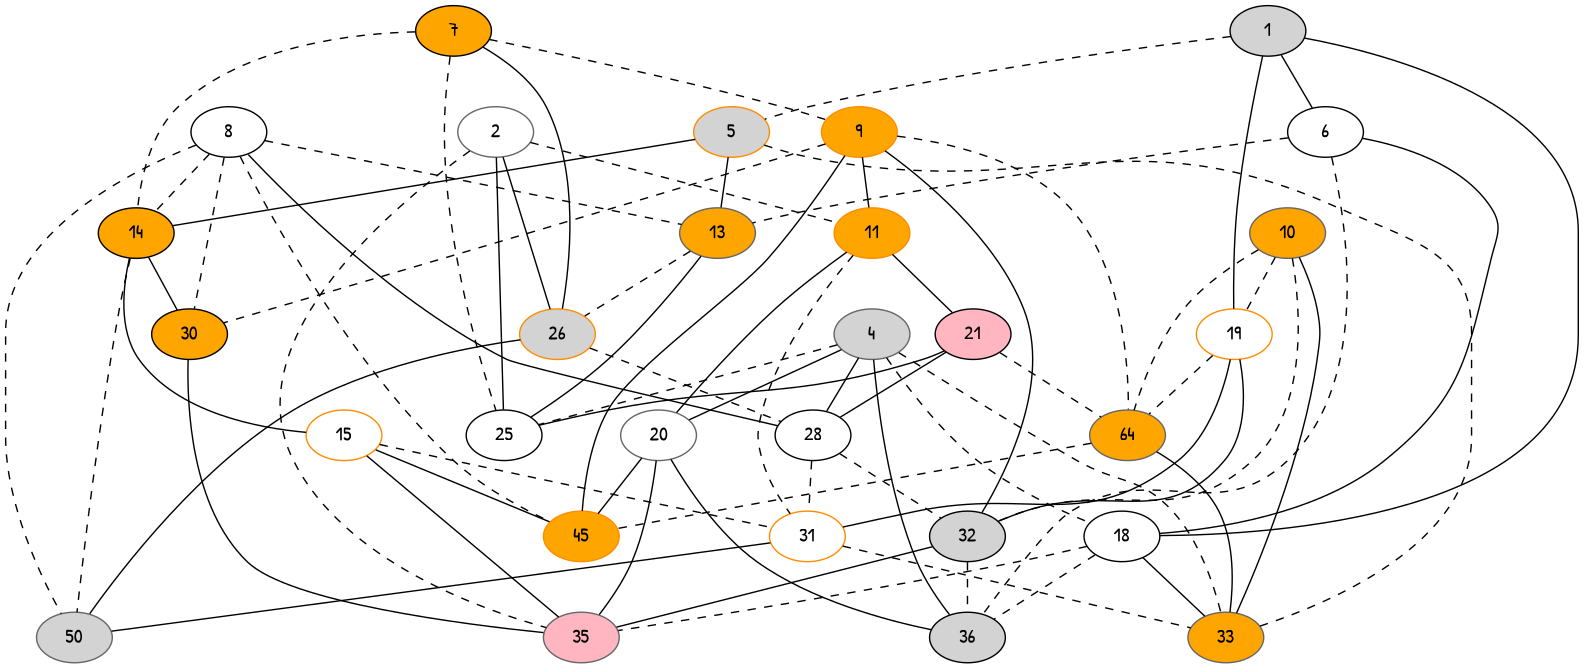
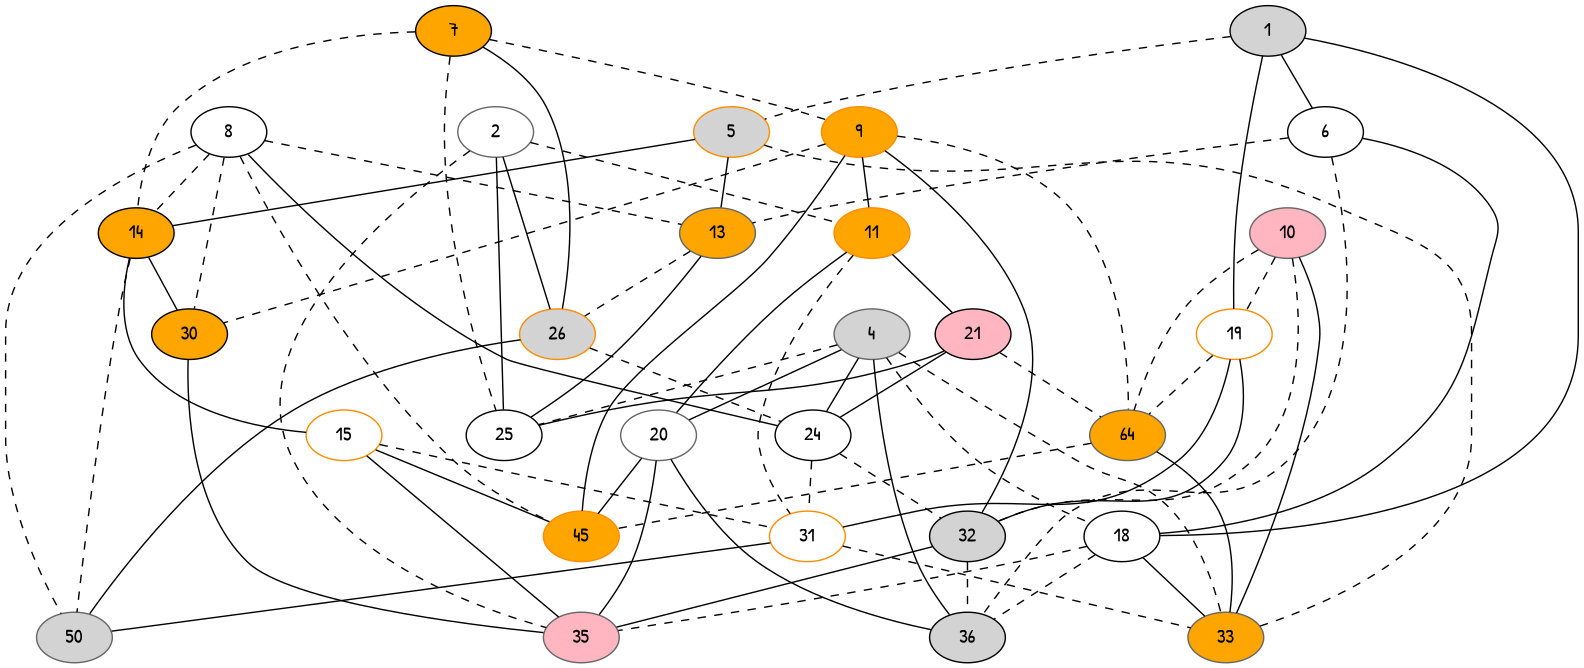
node "10": fillcolor orange -> lightpink
node "28": label "28" -> "24"
